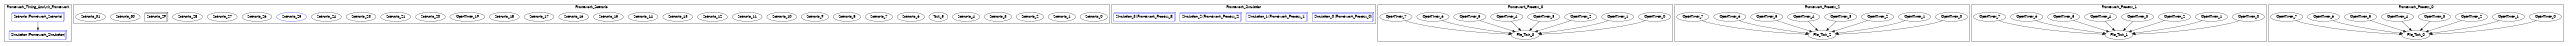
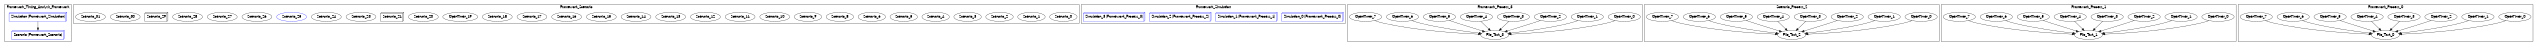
cluster "Framework_Process_2": label "Framework_Process_2" -> "Scenario_Process_2"
node "Scenario_21": shape ellipse -> box3d
node "Scenario_7": removed
node "Task_5": label "Task_5" -> "Scenario_5"
edge "Scenario (Framework_Scenario)" -> "Simulation (Framework_Simulation)": reversed
